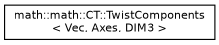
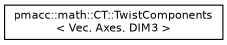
node "math::math::CT::TwistComponents < Vec, Axes, DIM3 >": label "math::math::CT::TwistComponents < Vec, Axes, DIM3 >" -> "pmacc::math::CT::TwistComponents < Vec, Axes, DIM3 >"
